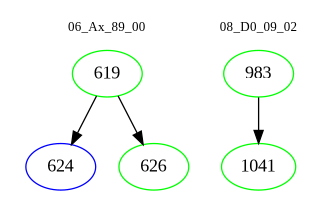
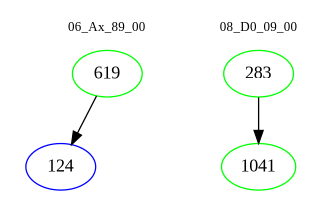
cluster "08_D0_09_02": label "08_D0_09_02" -> "08_D0_09_00"
node "983": label "983" -> "283"
node "624": label "624" -> "124"
node "626": removed
